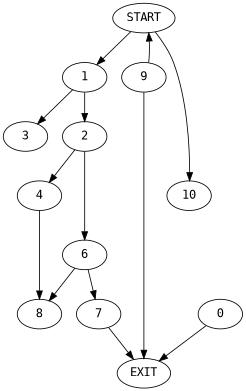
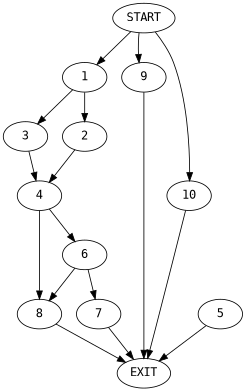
edge "9" -> "START": reversed
edge "3" -> "4": added
edge "2" -> "6": now "4" -> "6"
edge "10" -> "EXIT": added
node "0": label "0" -> "5"
edge "8" -> "EXIT": added
